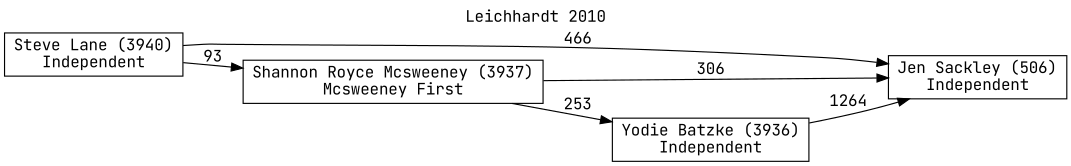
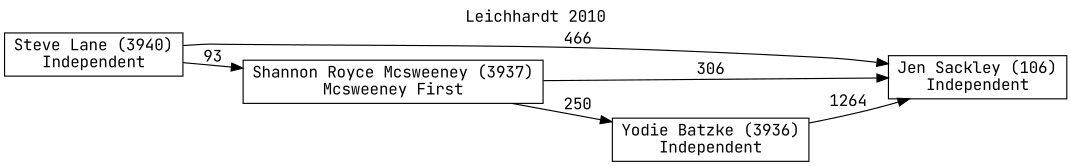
node "Jen Sackley (506) Independent": label "Jen Sackley (506) Independent" -> "Jen Sackley (106) Independent"
edge "Shannon Royce Mcsweeney (3937) Mcsweeney First" -> "Yodie Batzke (3936) Independent": label "253" -> "250"
